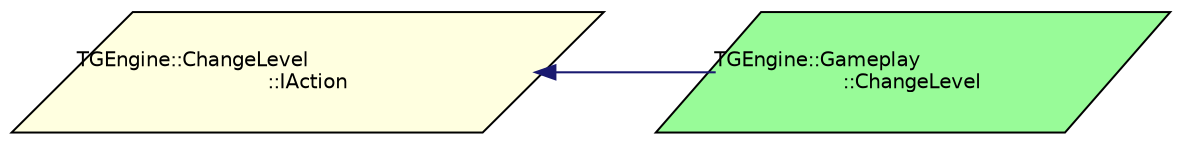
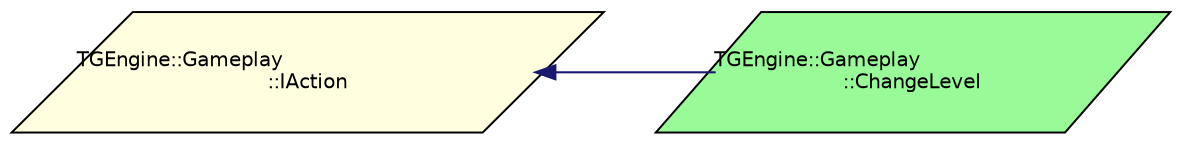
node "TGEngine::ChangeLevel ::IAction": label "TGEngine::ChangeLevel ::IAction" -> "TGEngine::Gameplay ::IAction"
